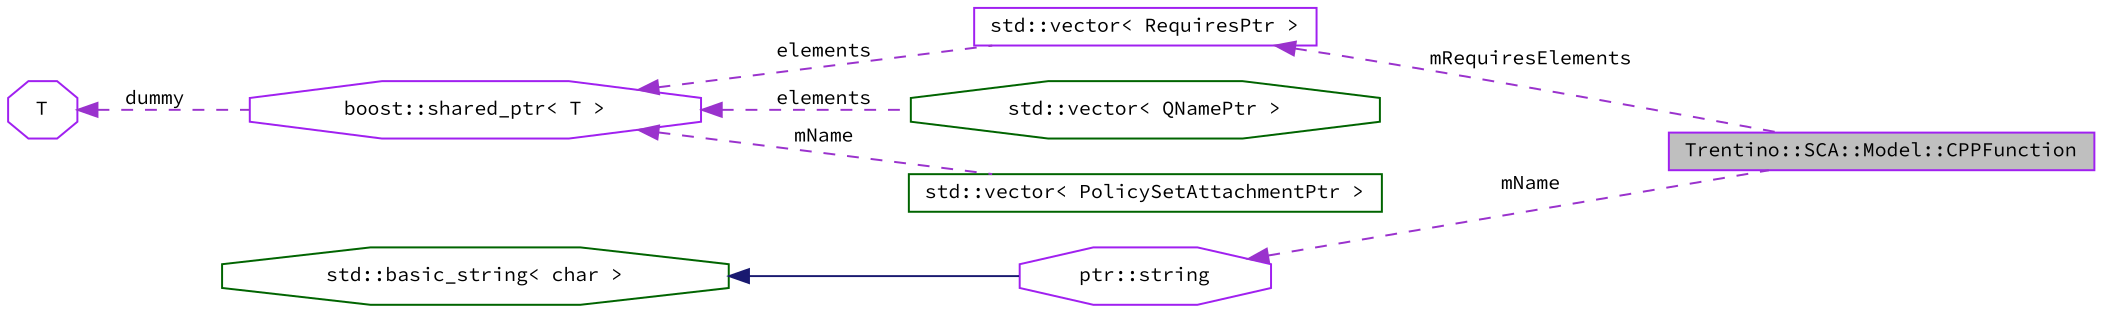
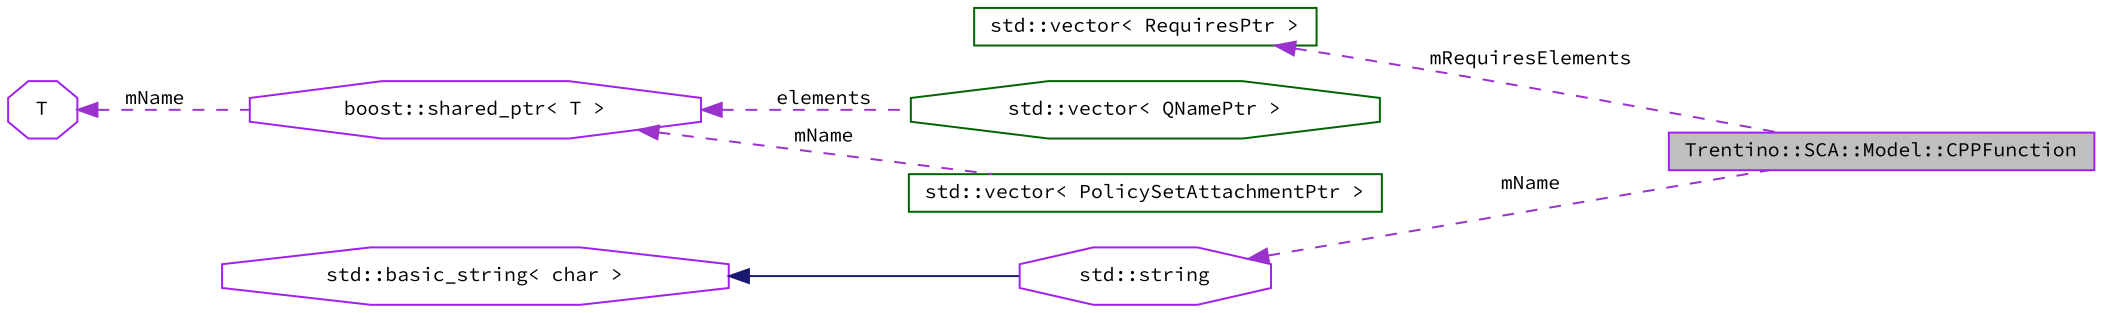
node "std::vector< RequiresPtr >": color purple -> darkgreen
edge "std::vector< RequiresPtr >" -> "boost::shared_ptr< T >": removed, label "elements"
edge "boost::shared_ptr< T >" -> "T": label " dummy" -> " mName"
node "std::basic_string< char >": color darkgreen -> purple
node "ptr::string": label "ptr::string" -> "std::string"
